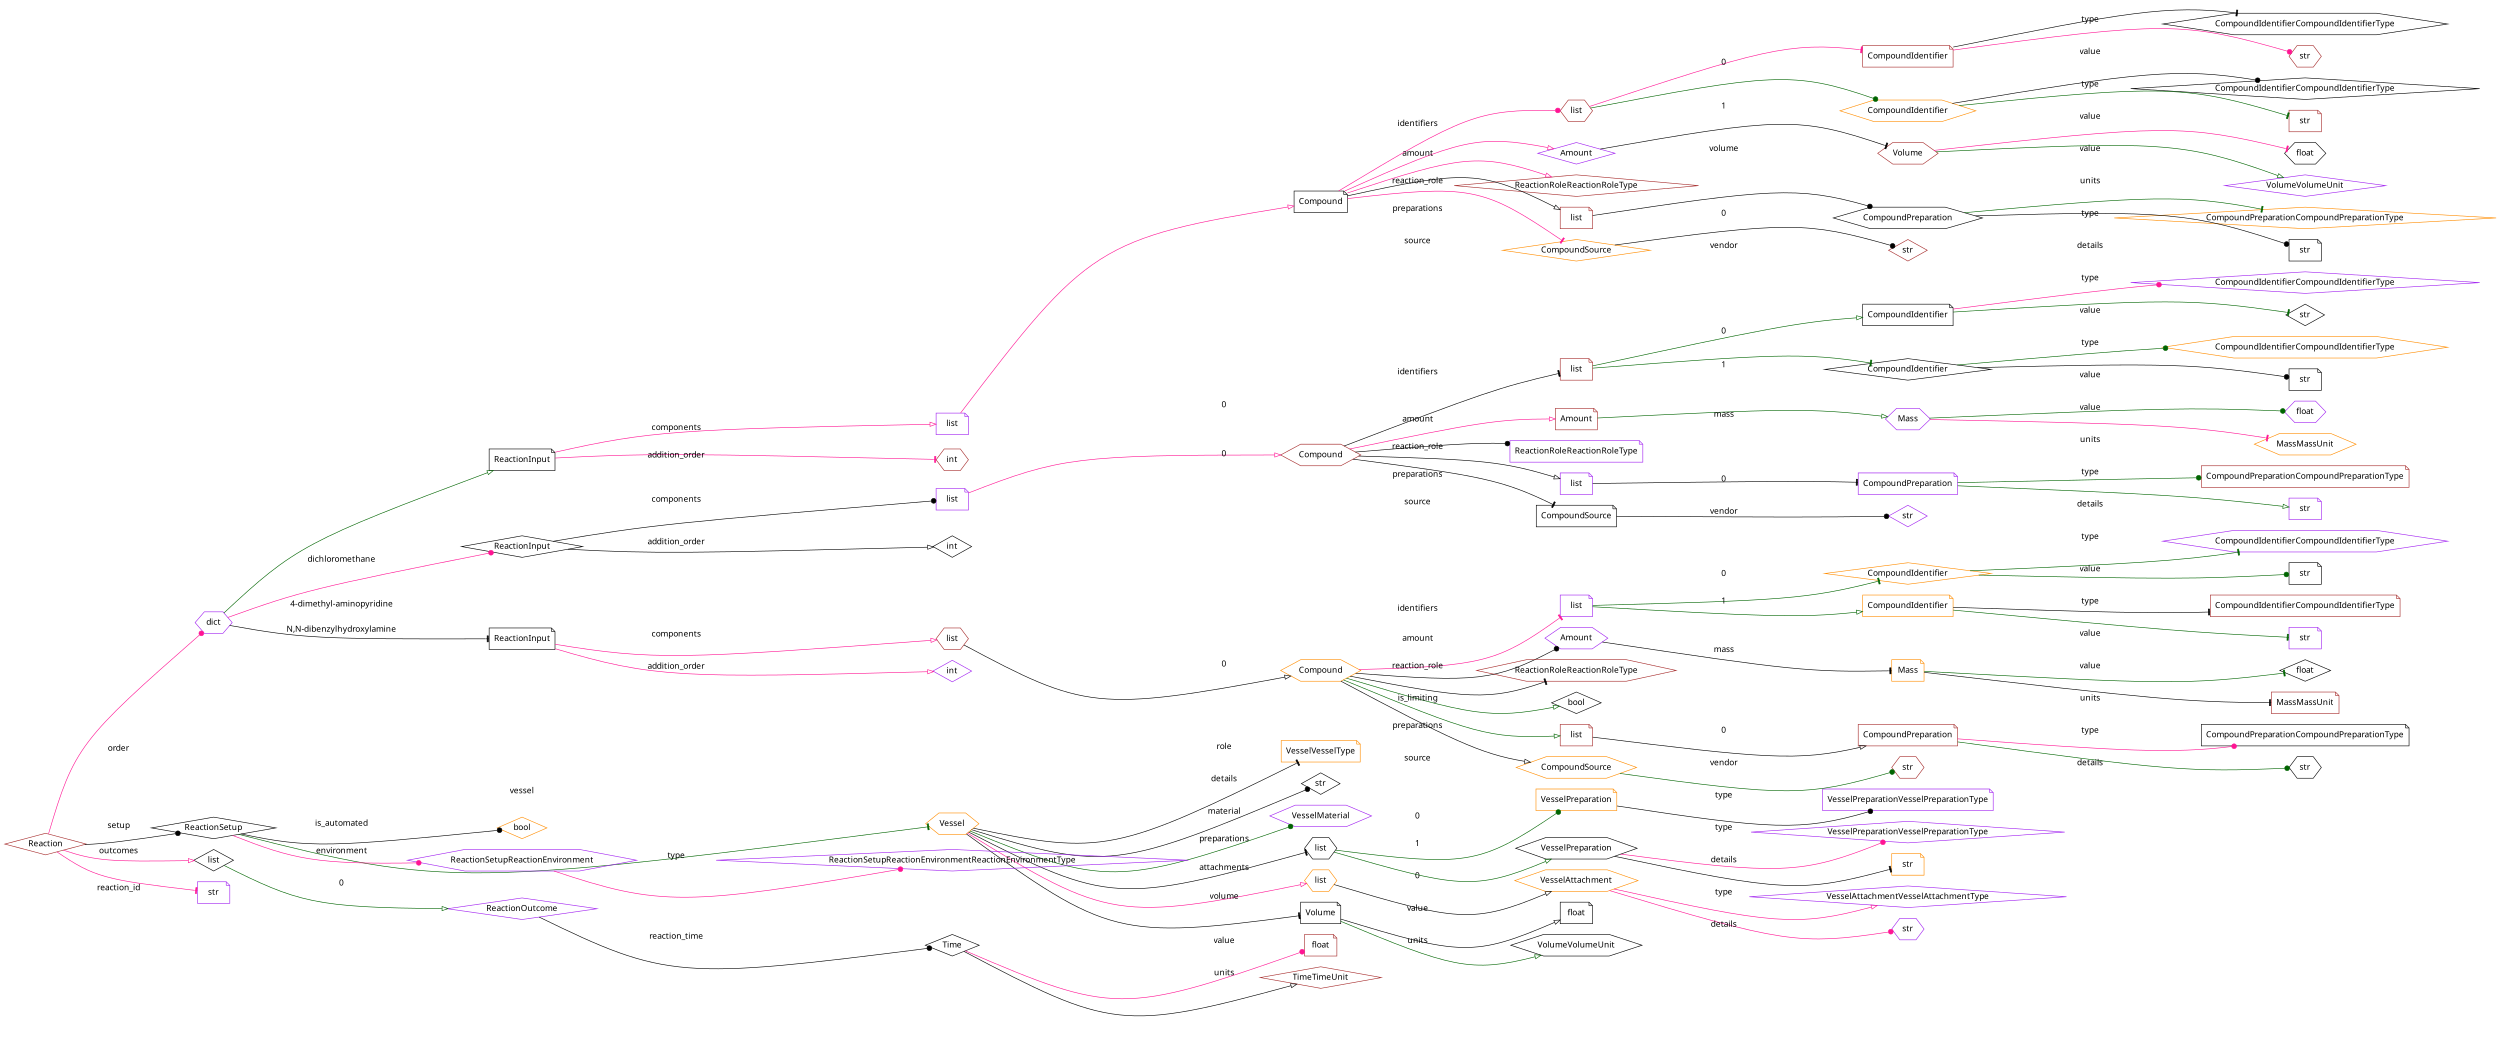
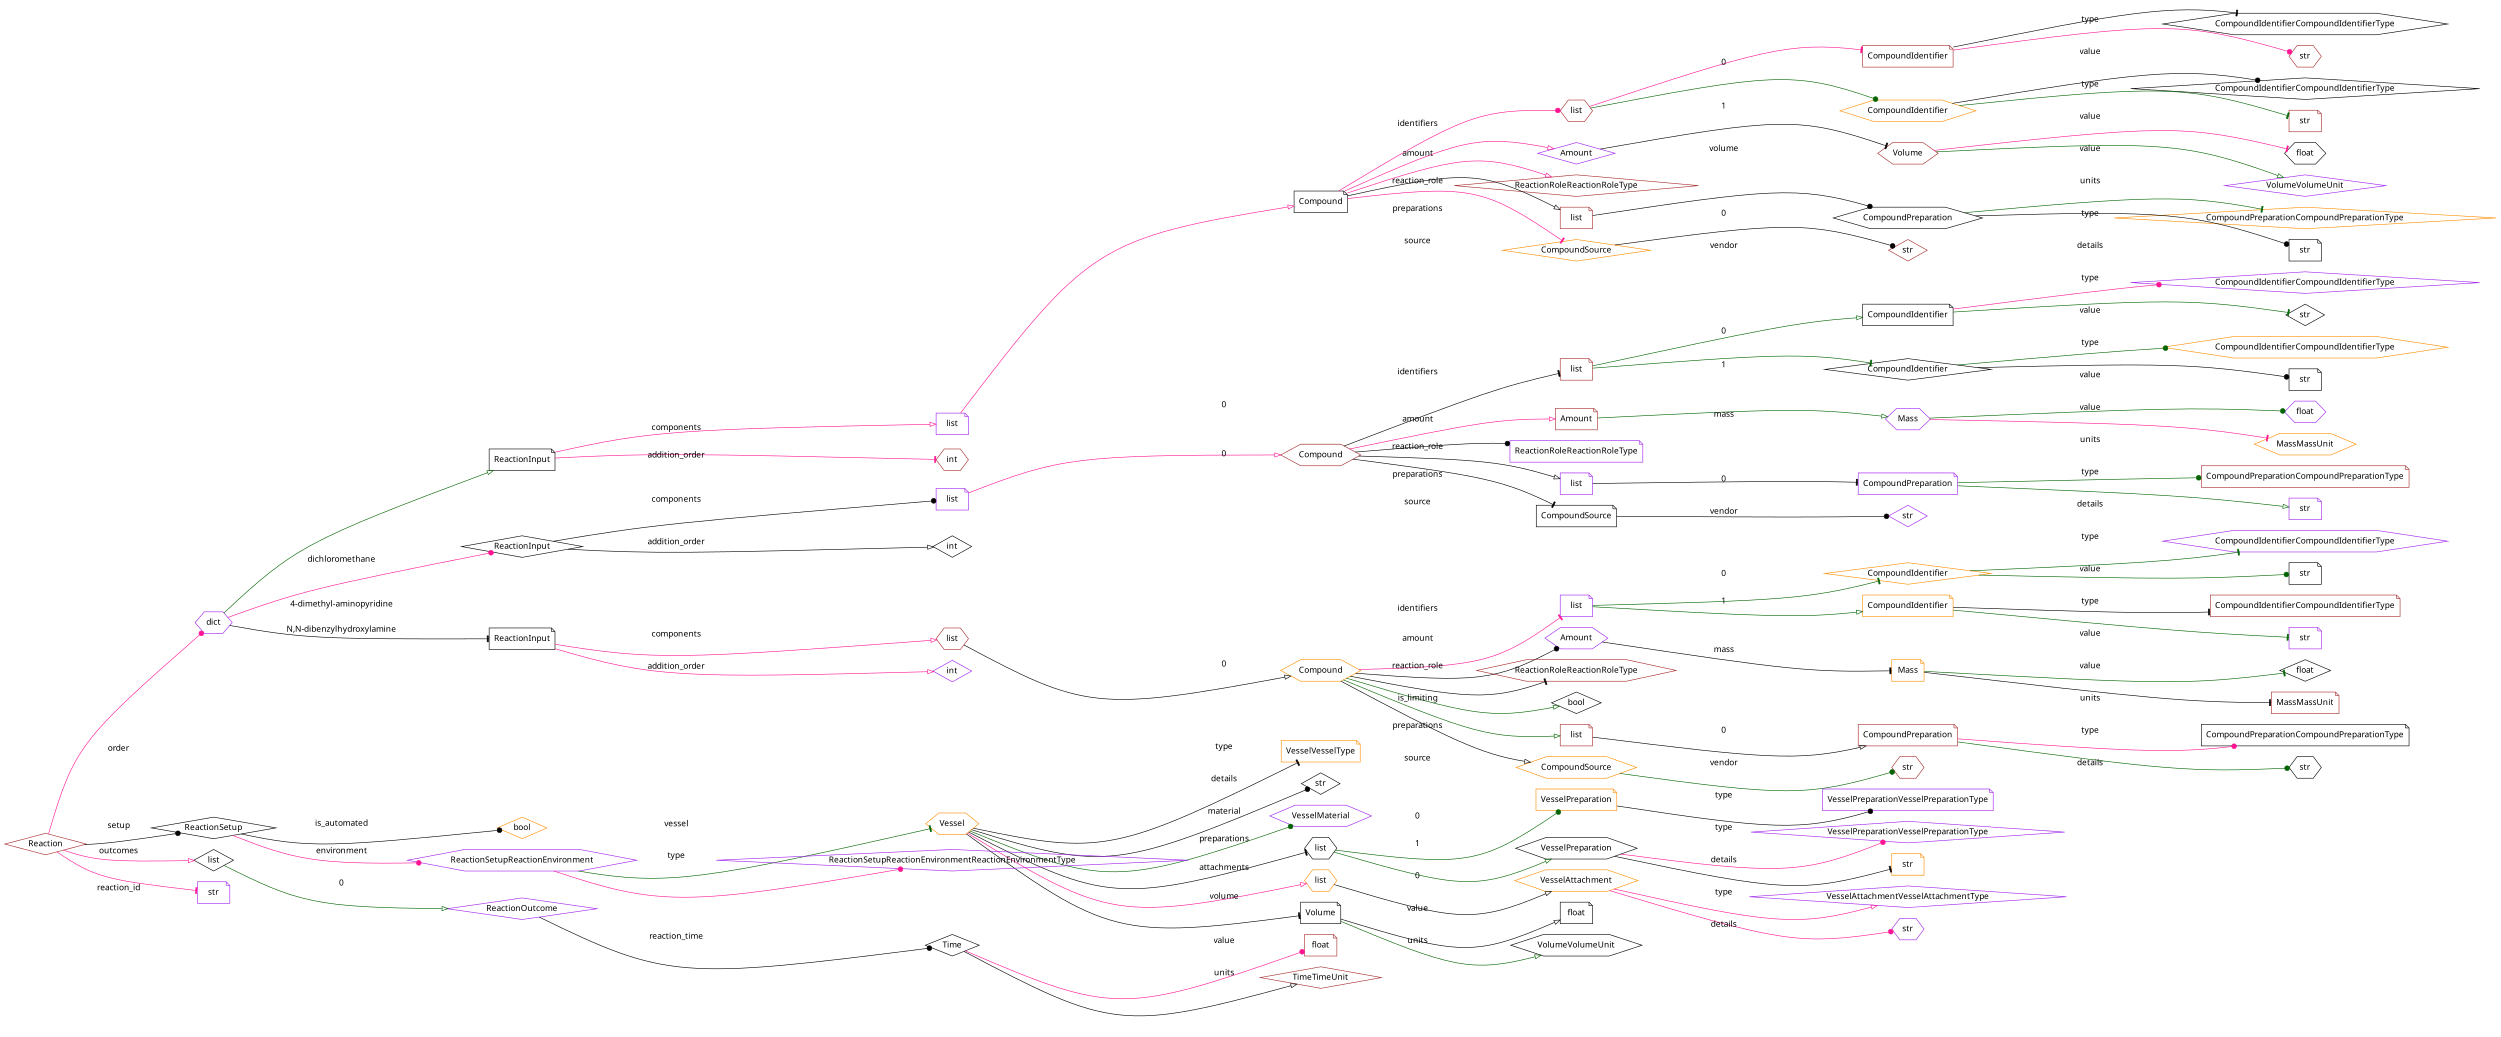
edge "Vessel" -> "VesselVesselType": label "role" -> "type"
edge "ReactionSetup" -> "Vessel": now "ReactionSetupReactionEnvironment" -> "Vessel"
